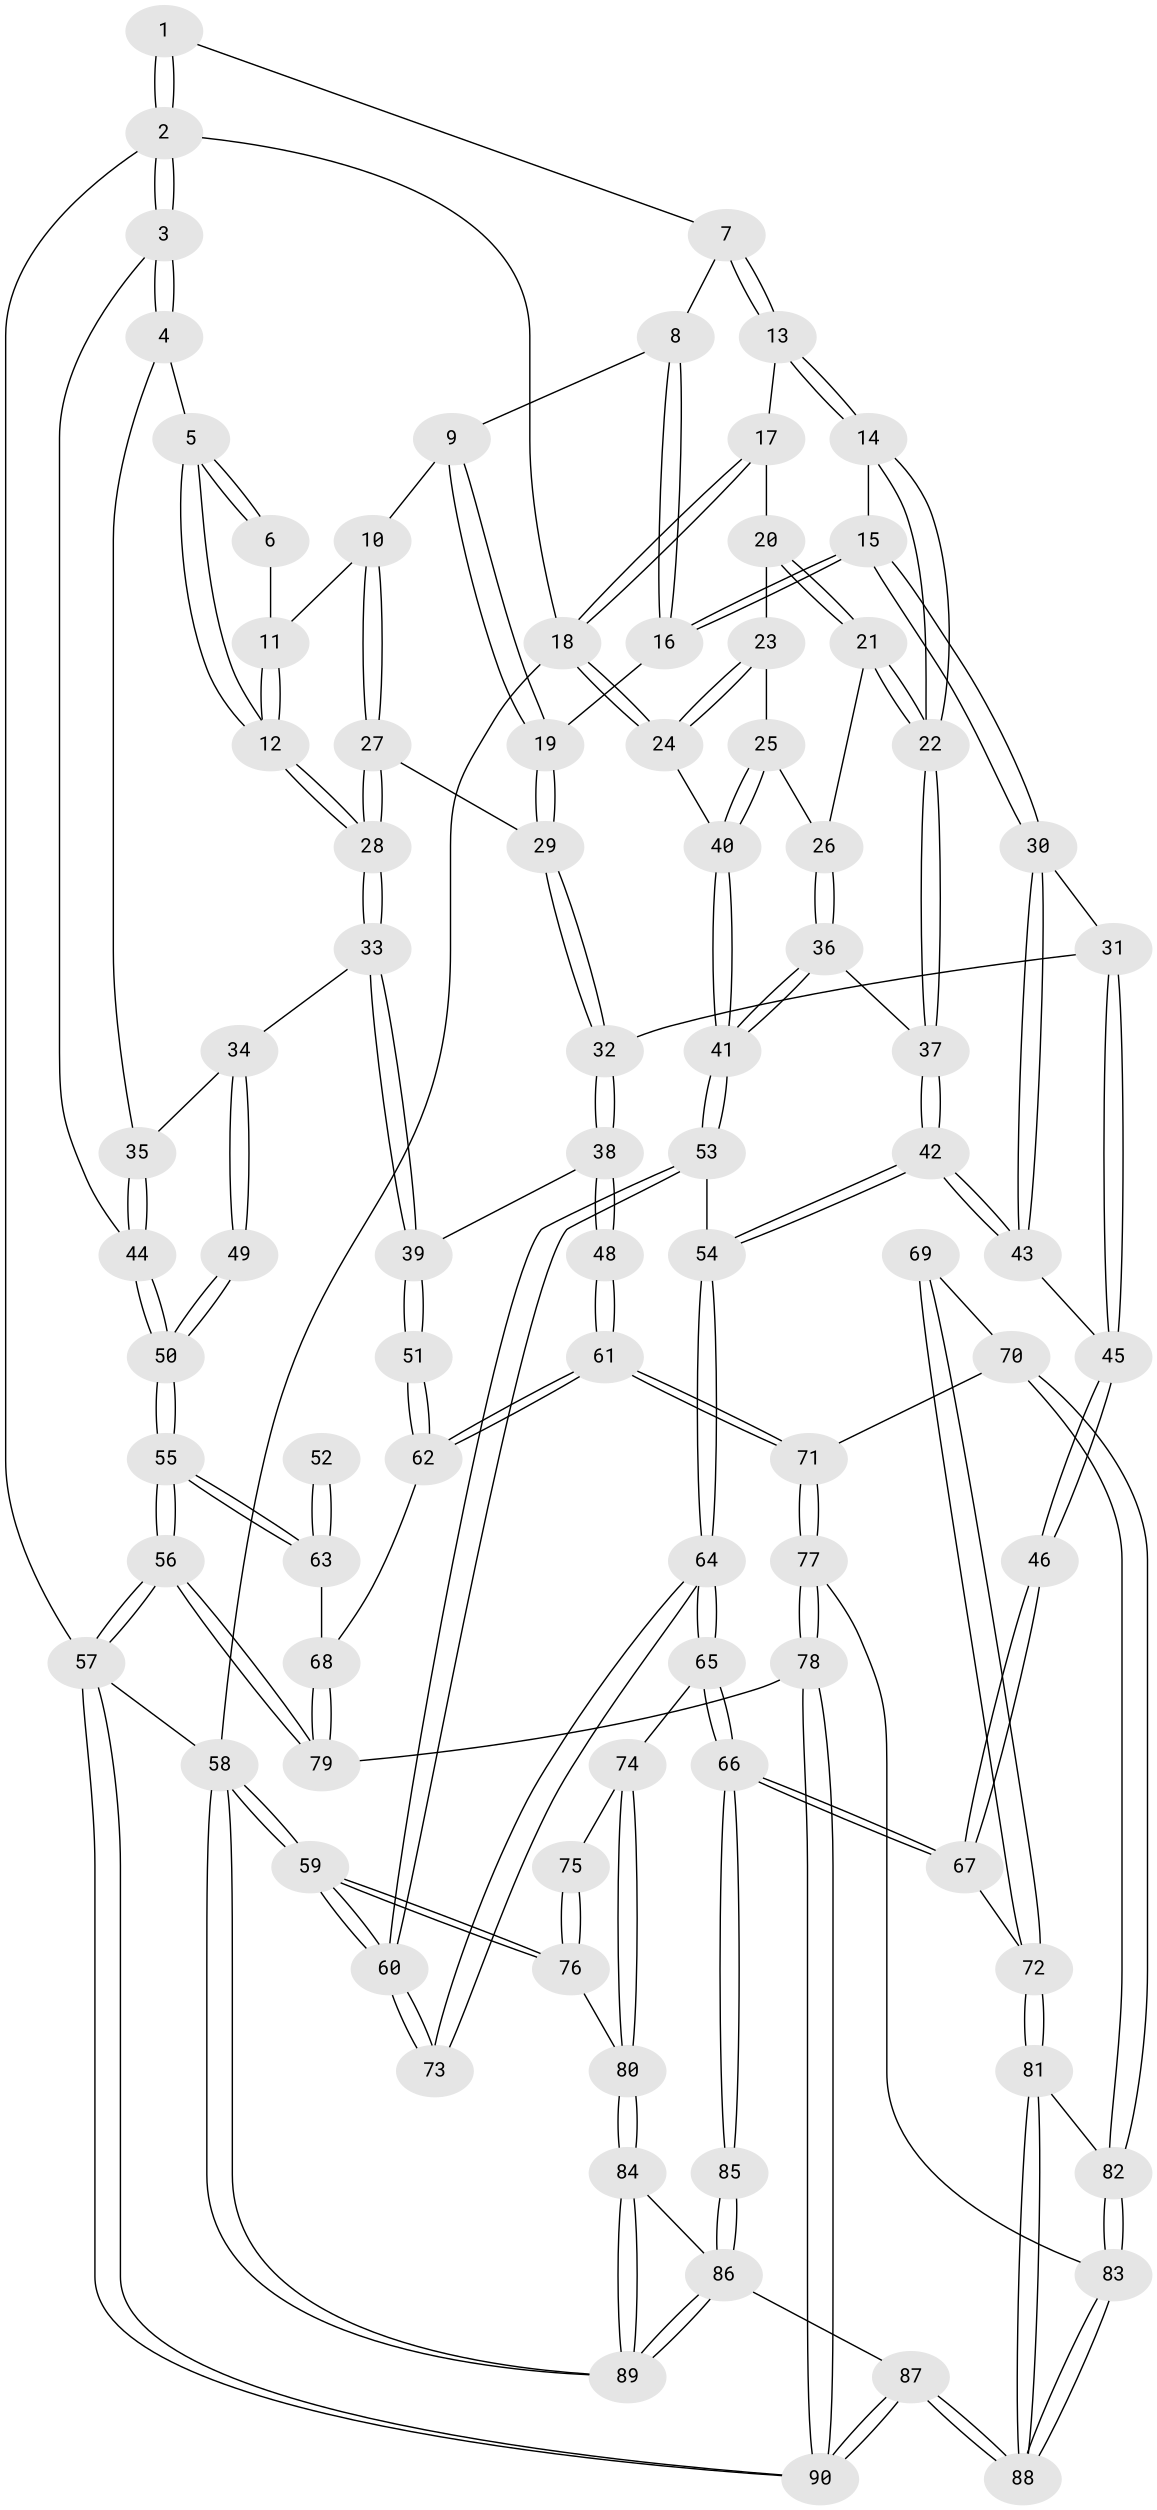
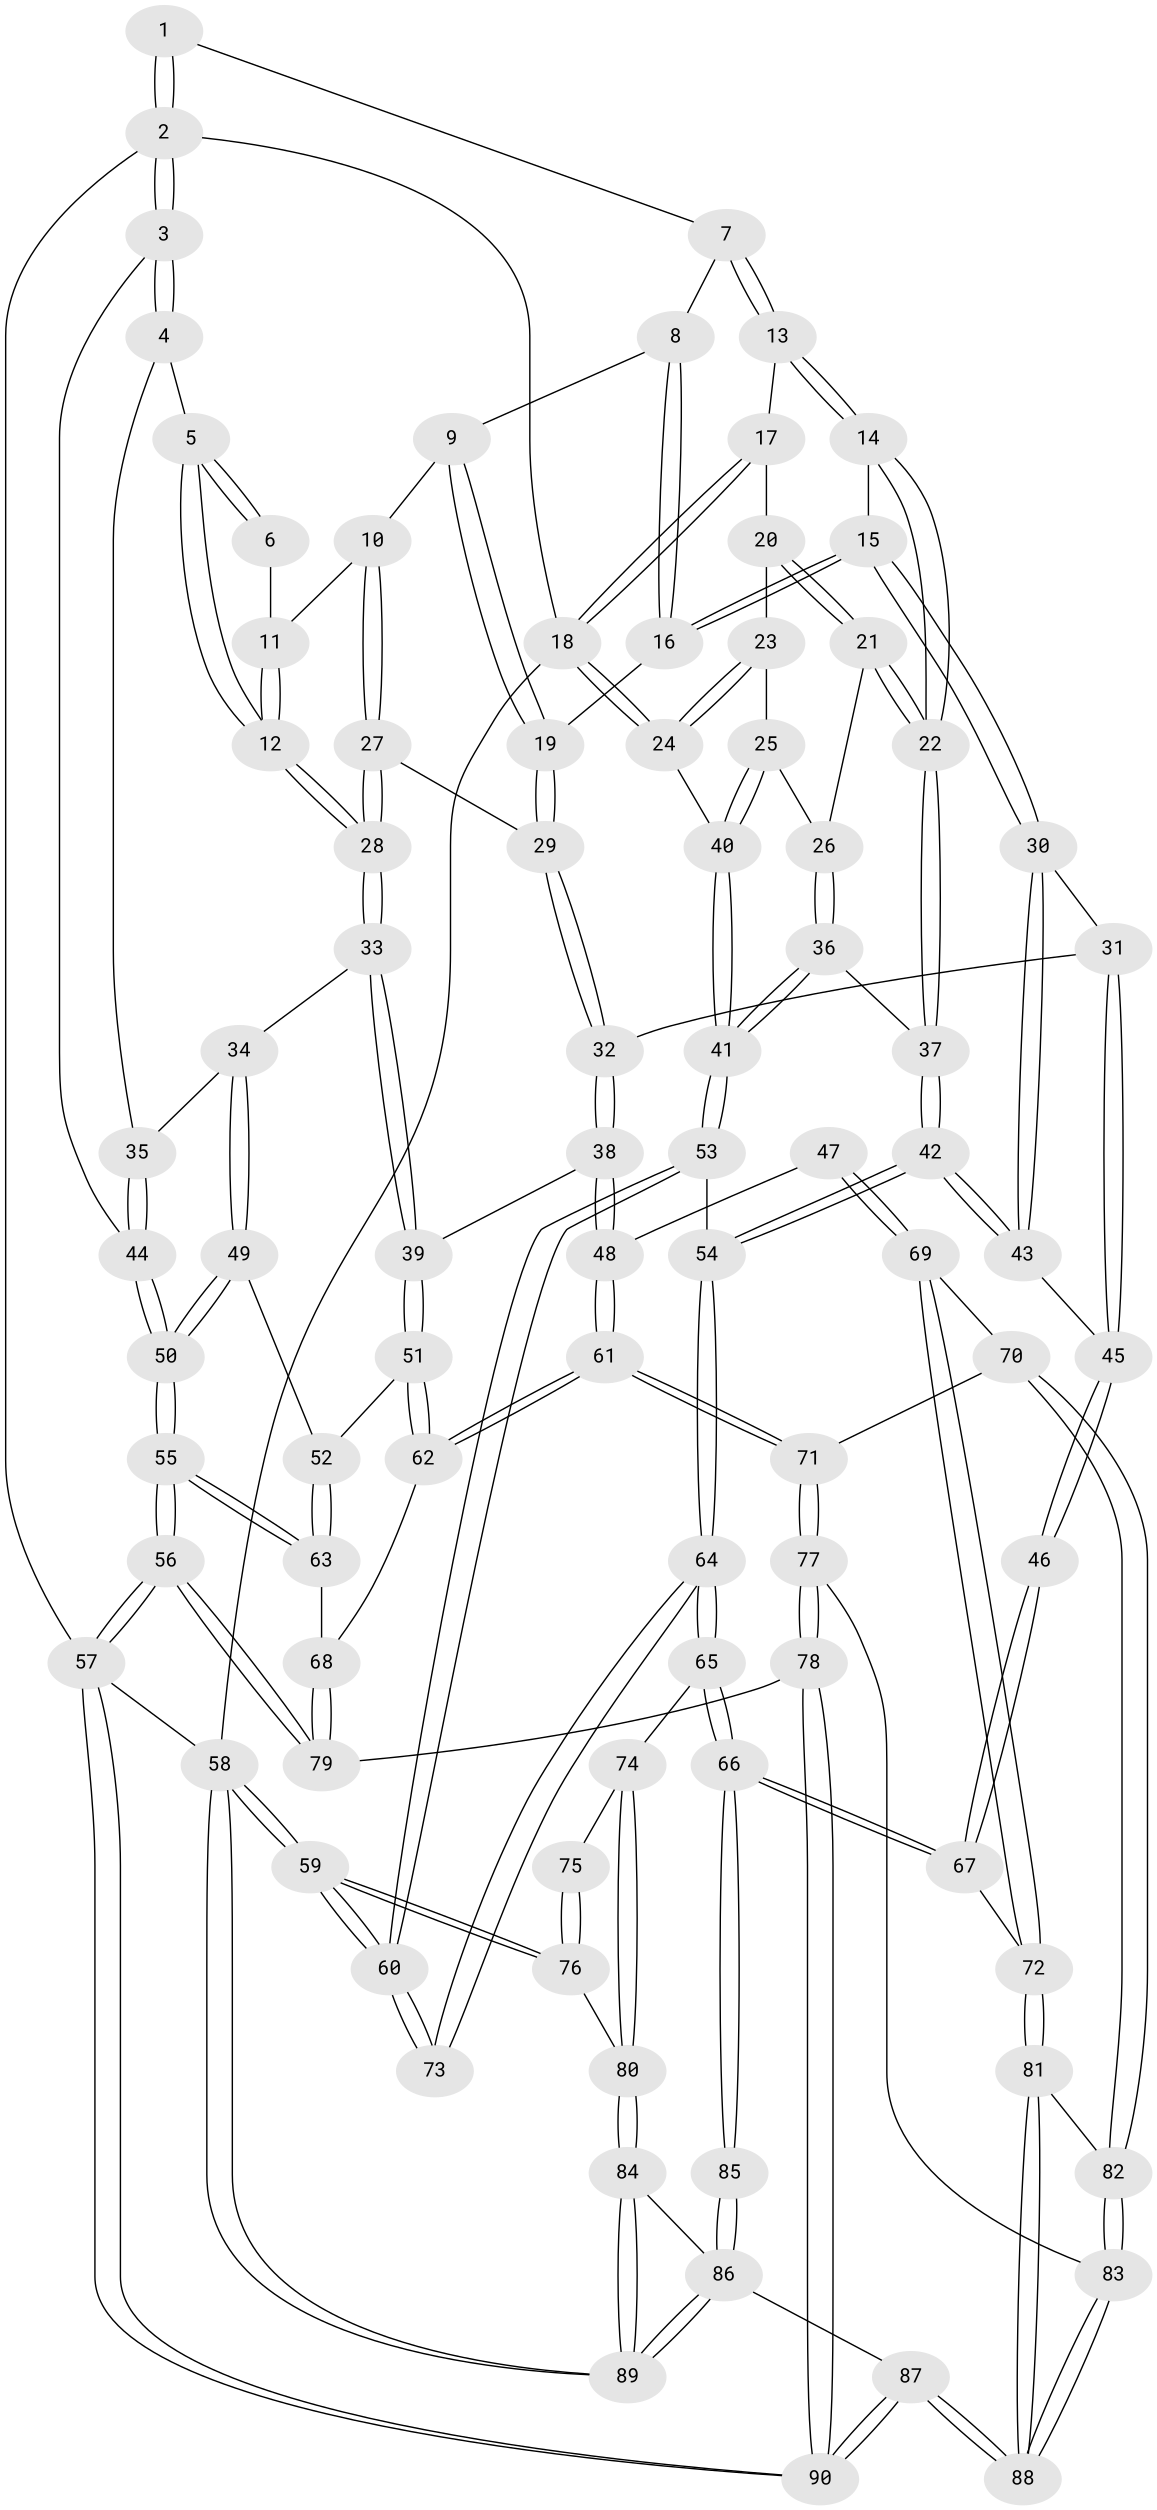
node "47": added
edge "49" -- "52": added
edge "51" -- "52": added
